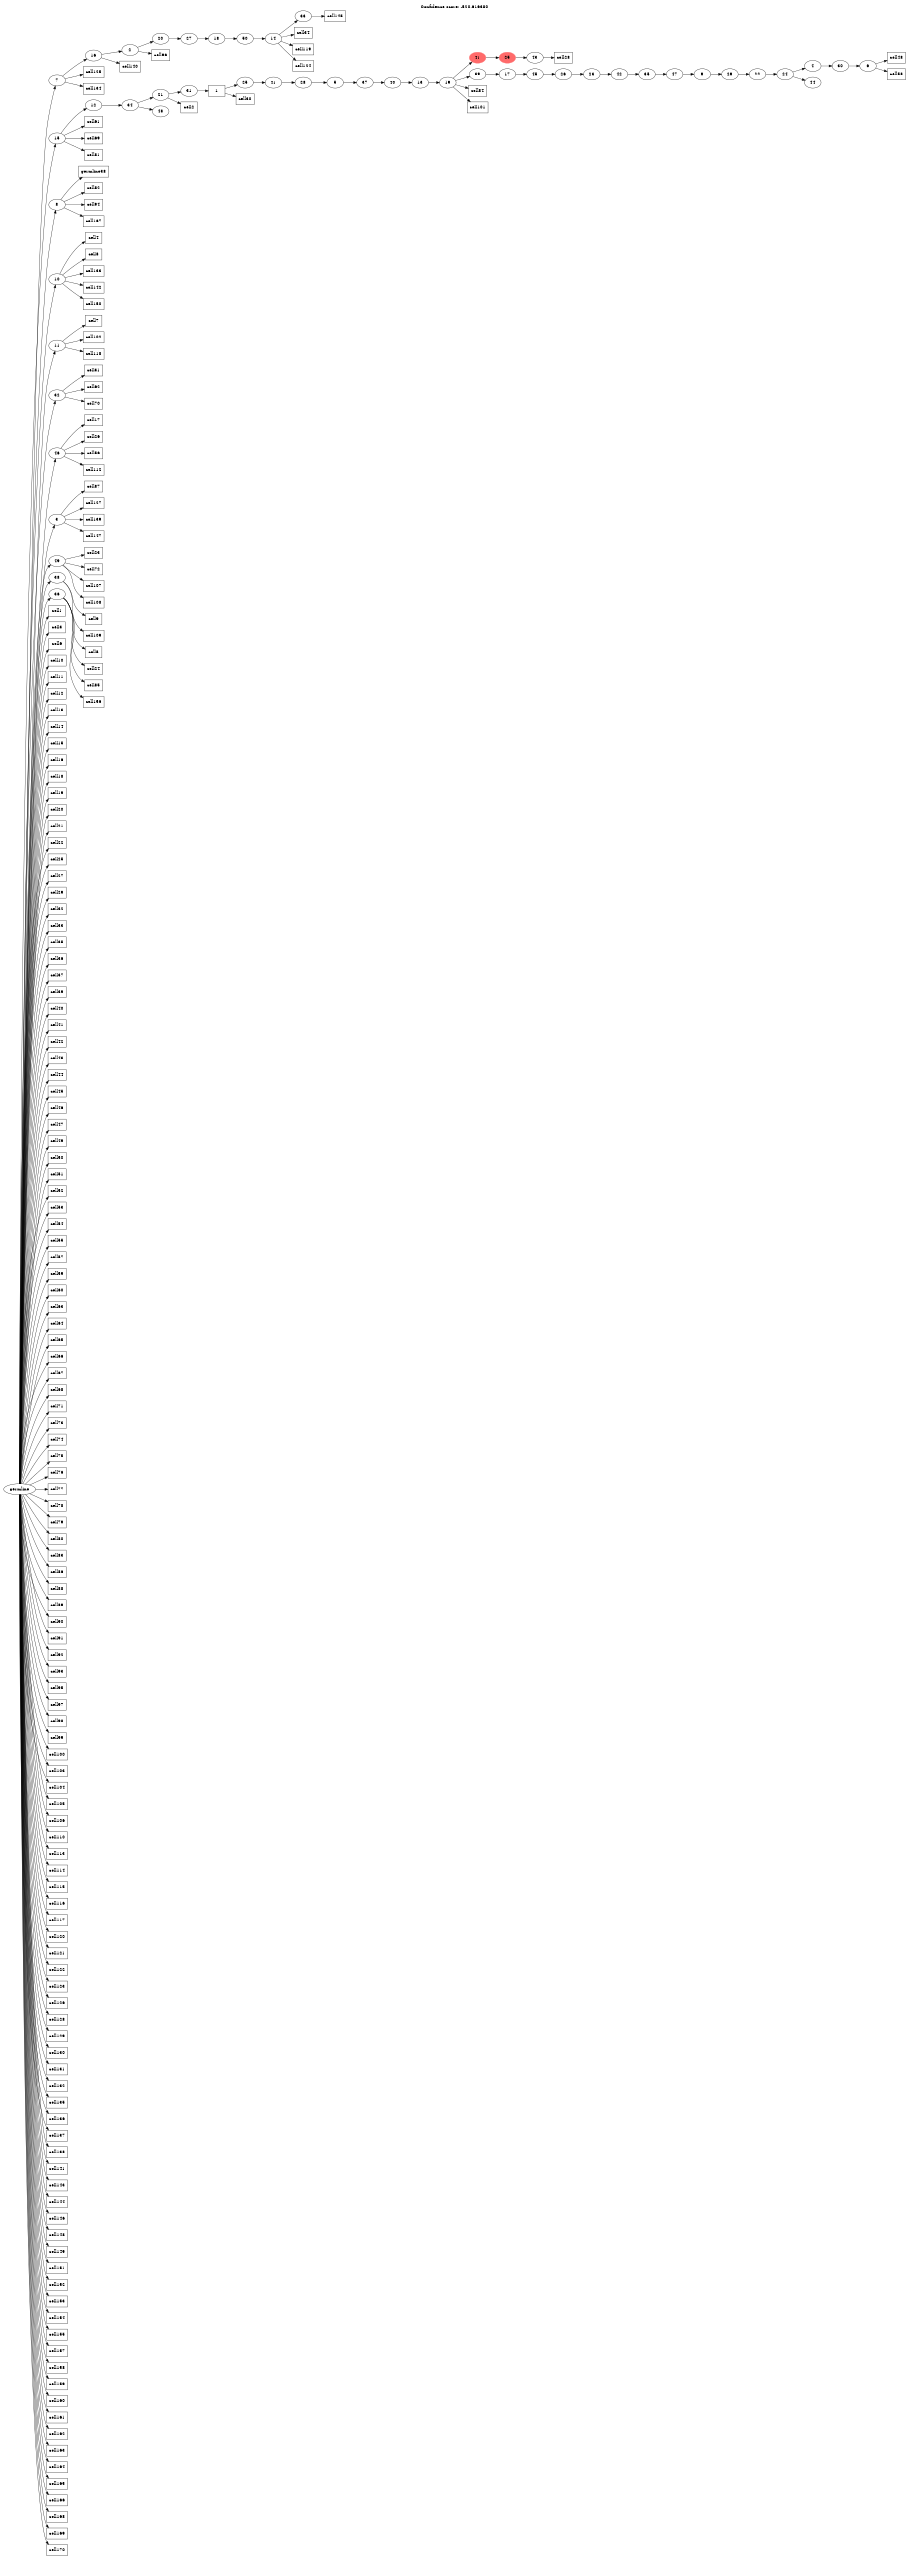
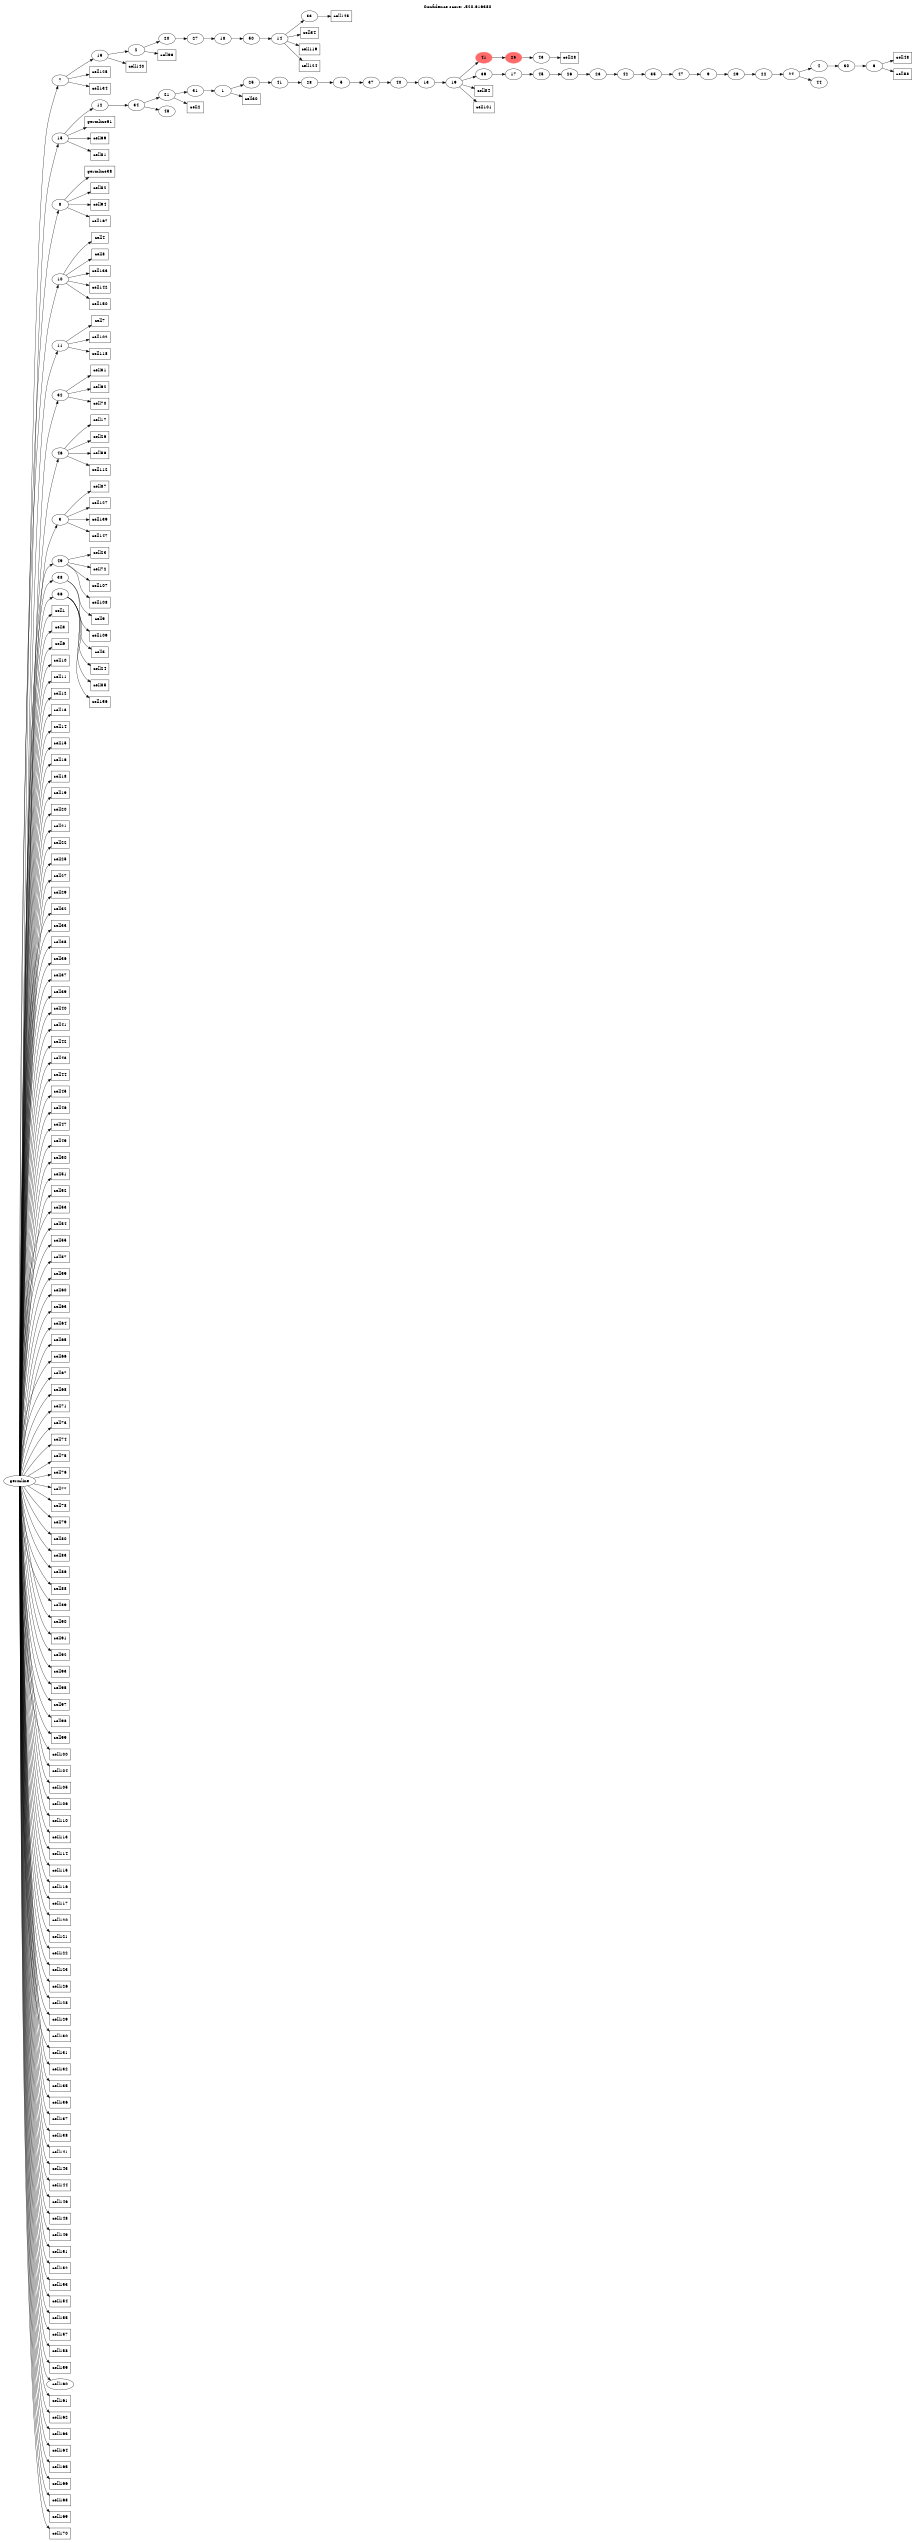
node "1": shape box -> ellipse
node "cell61": label "cell61" -> "germline61"
node "cell103": removed
node "cell160": shape box -> ellipse
